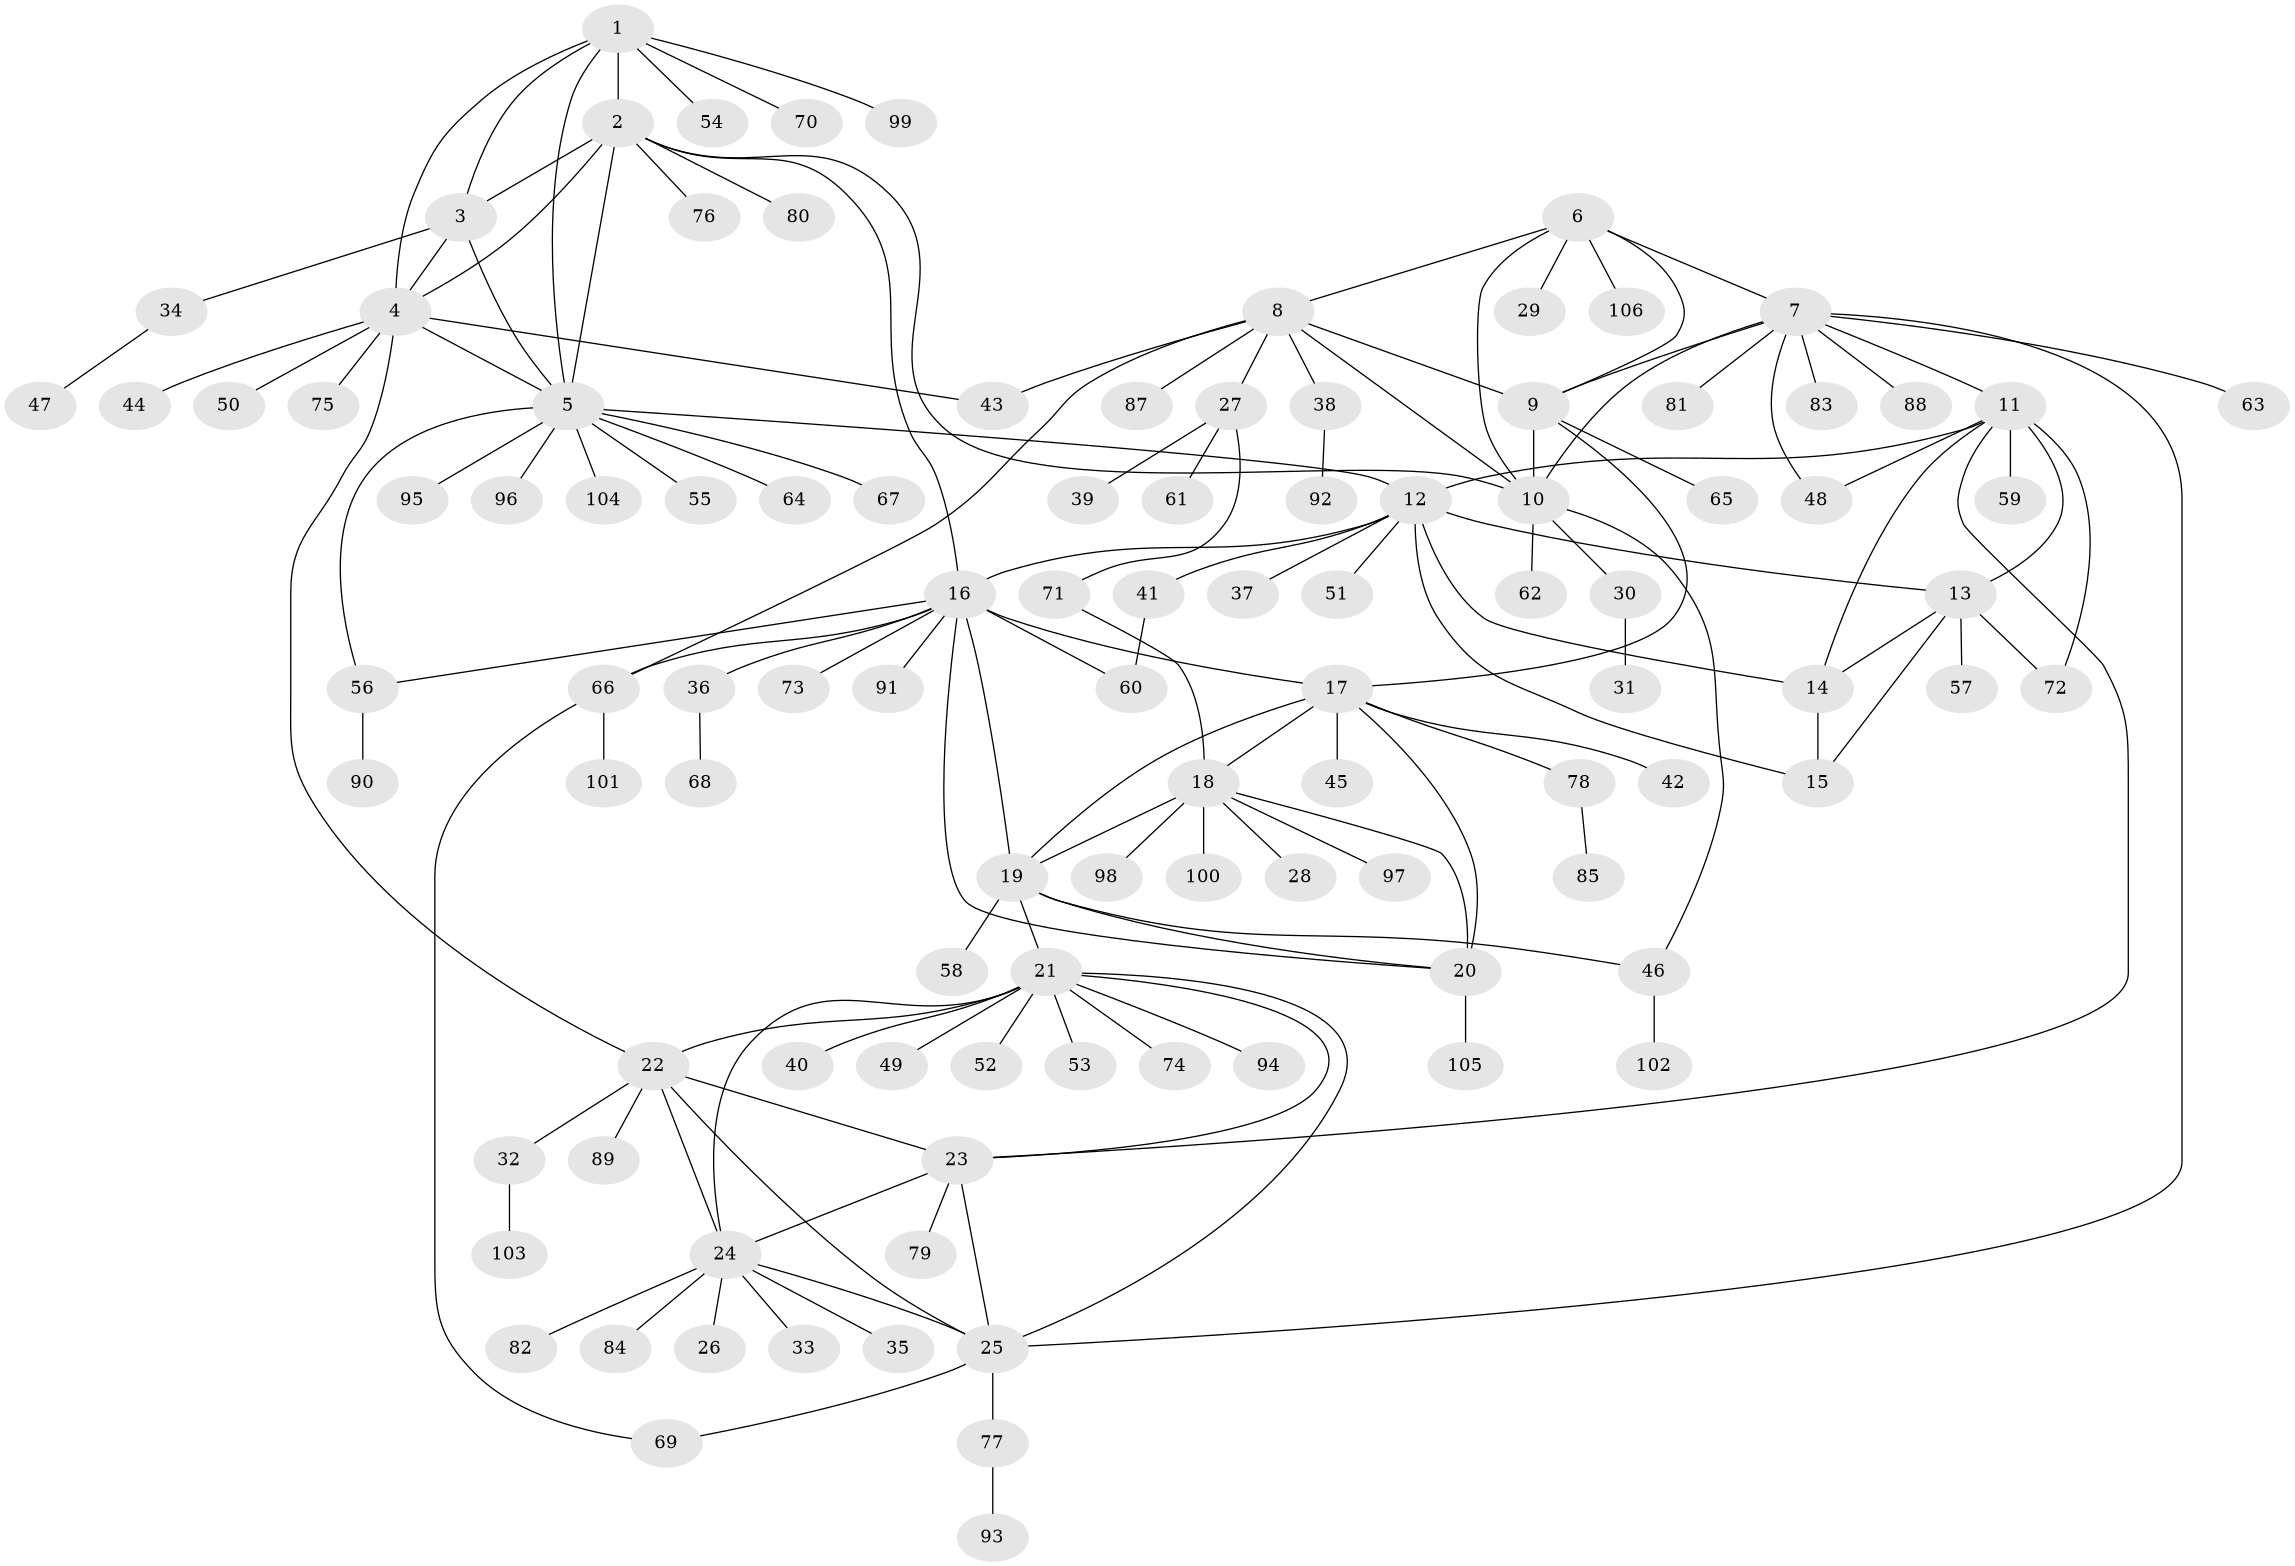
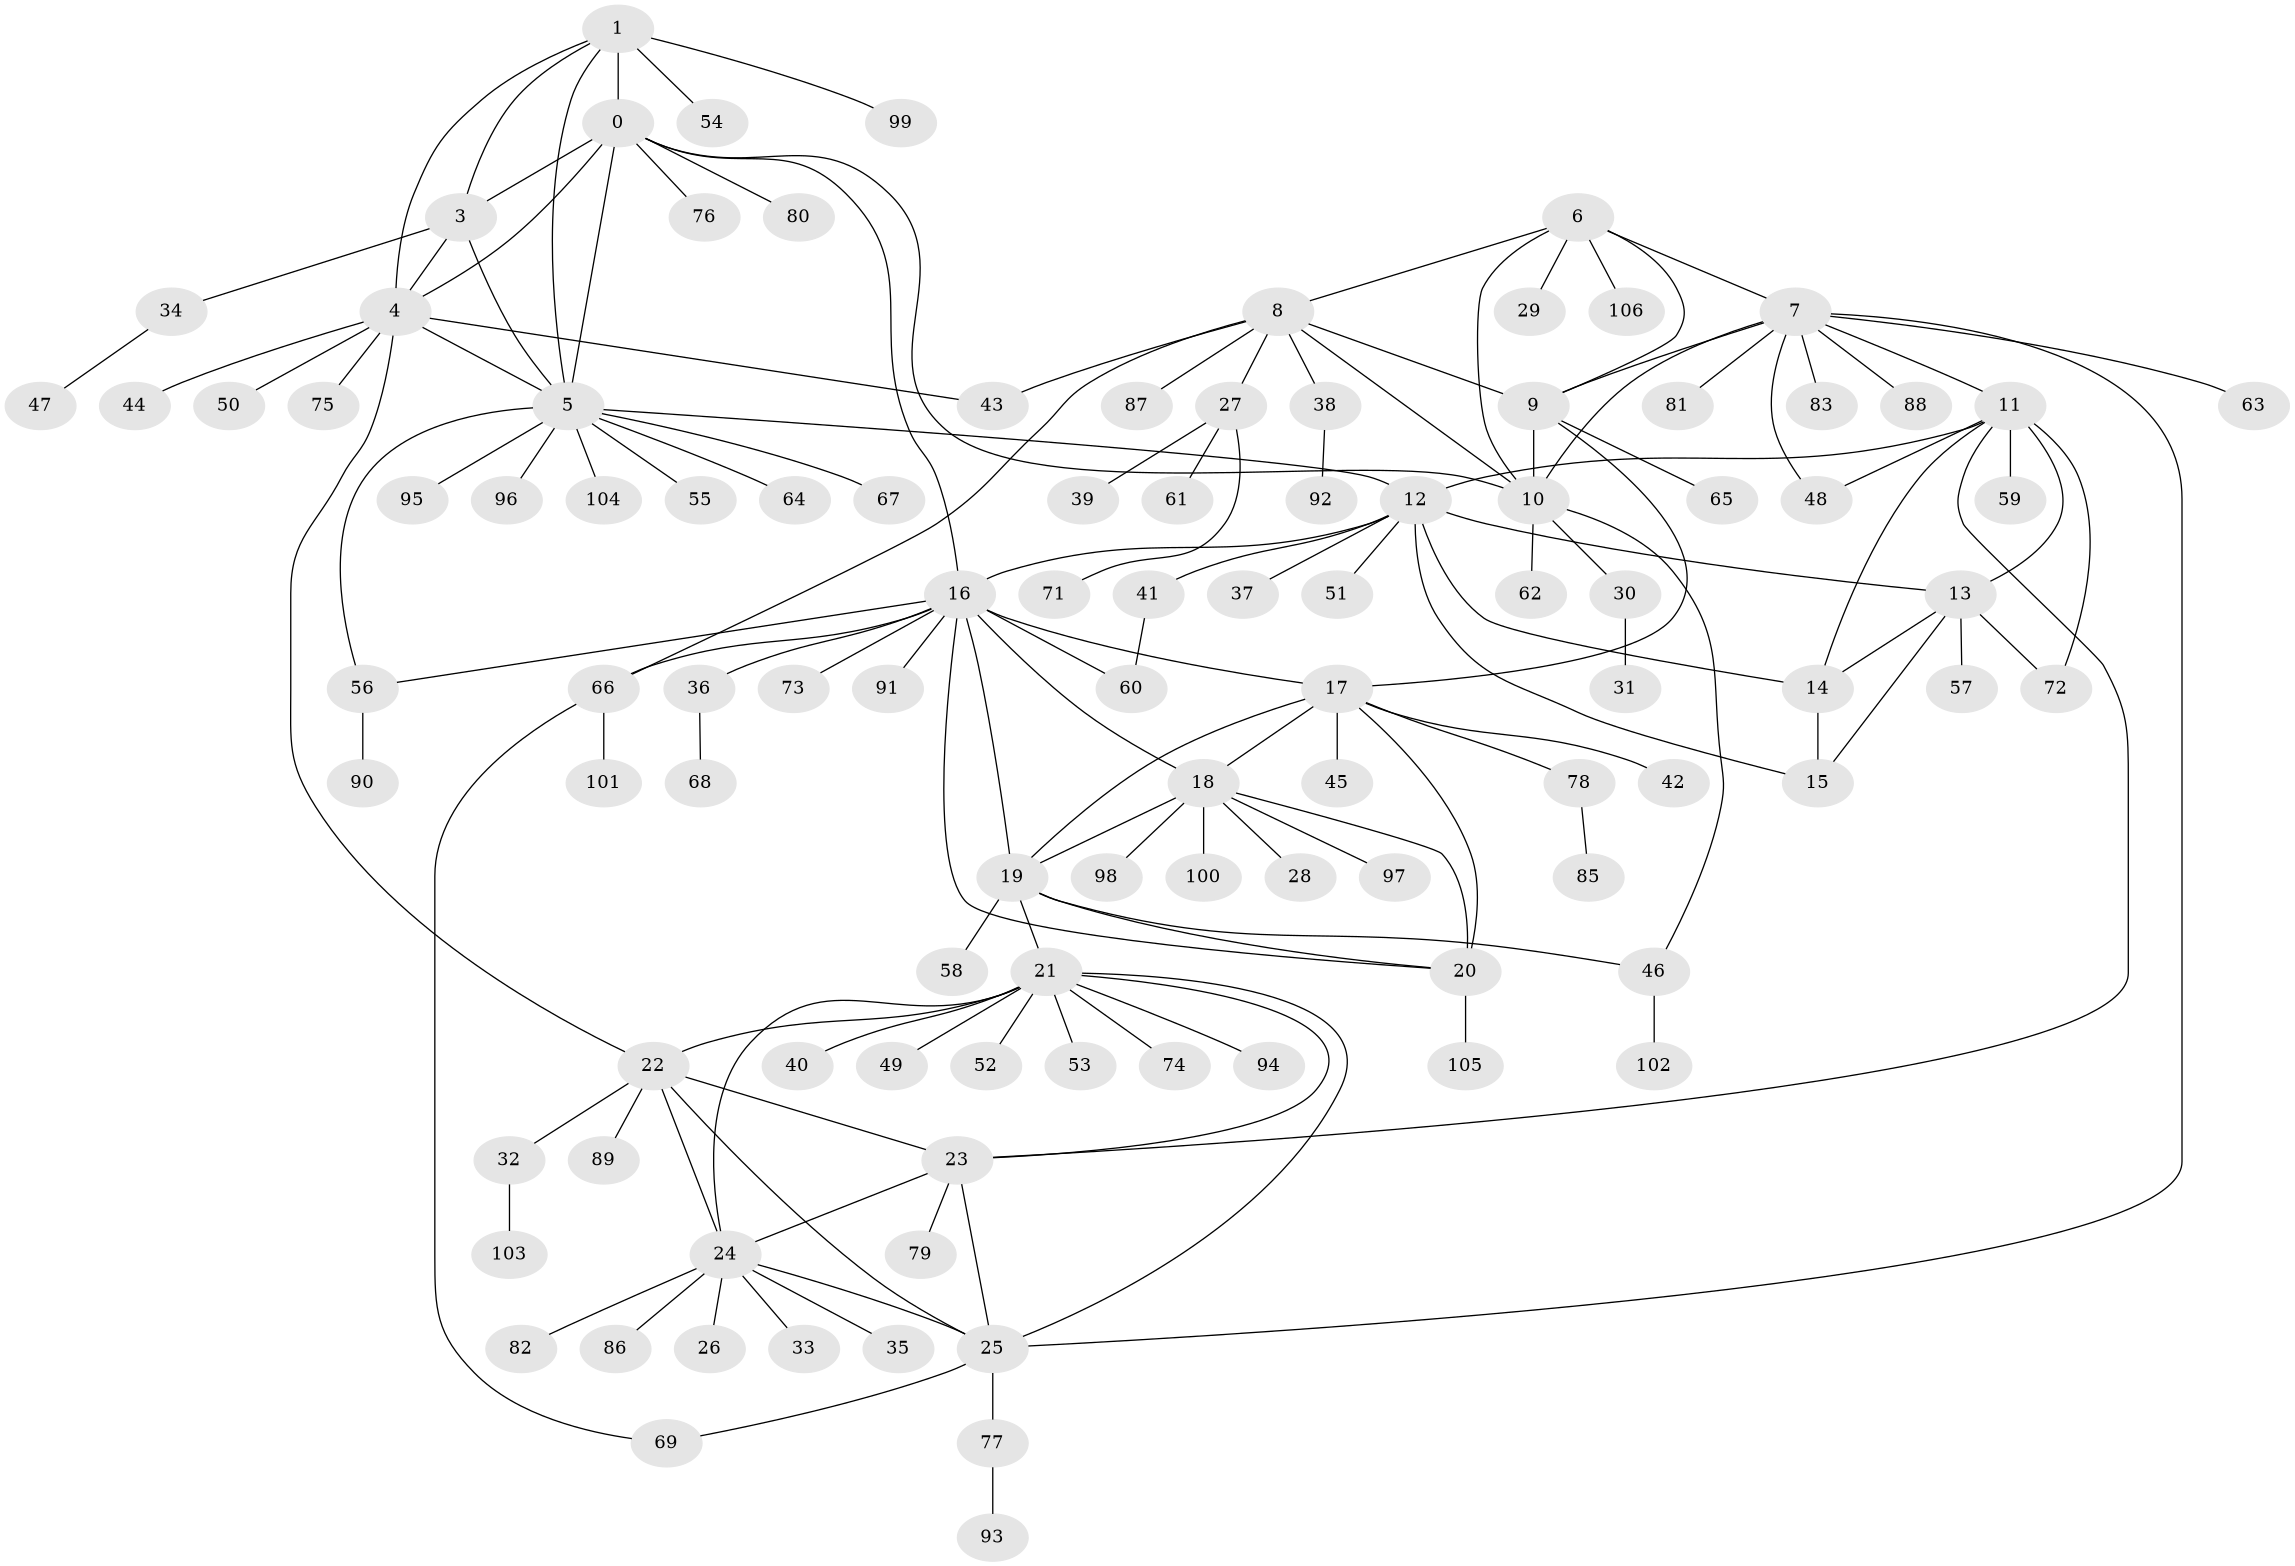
node "2": label "2" -> "0"
node "70": removed
edge "71" -- "18": now "16" -- "18"
node "84": label "84" -> "86"
